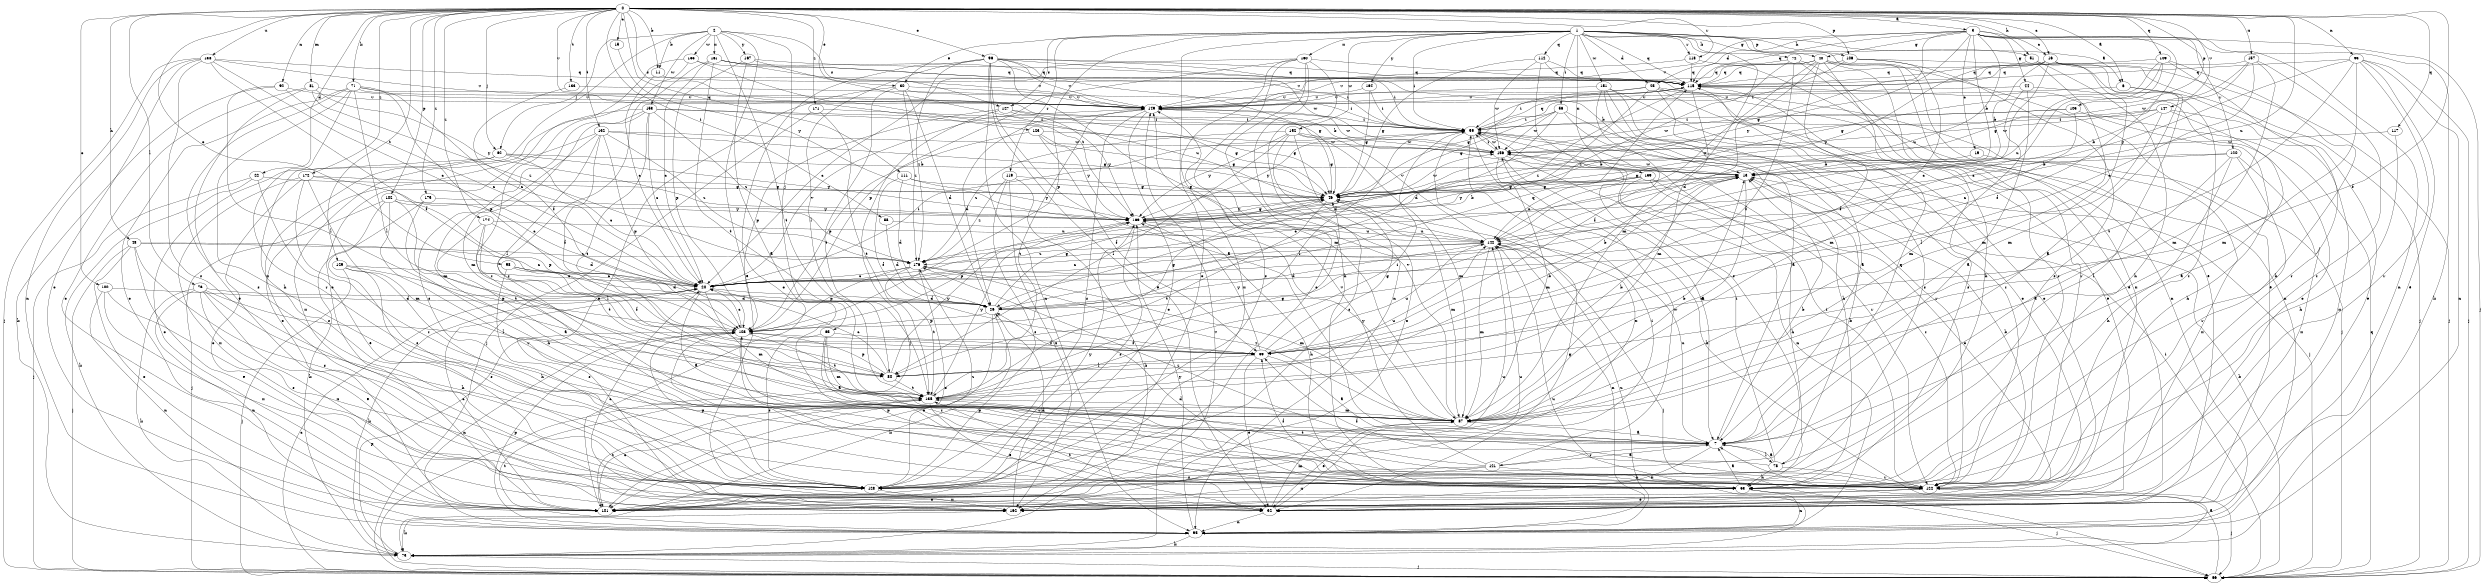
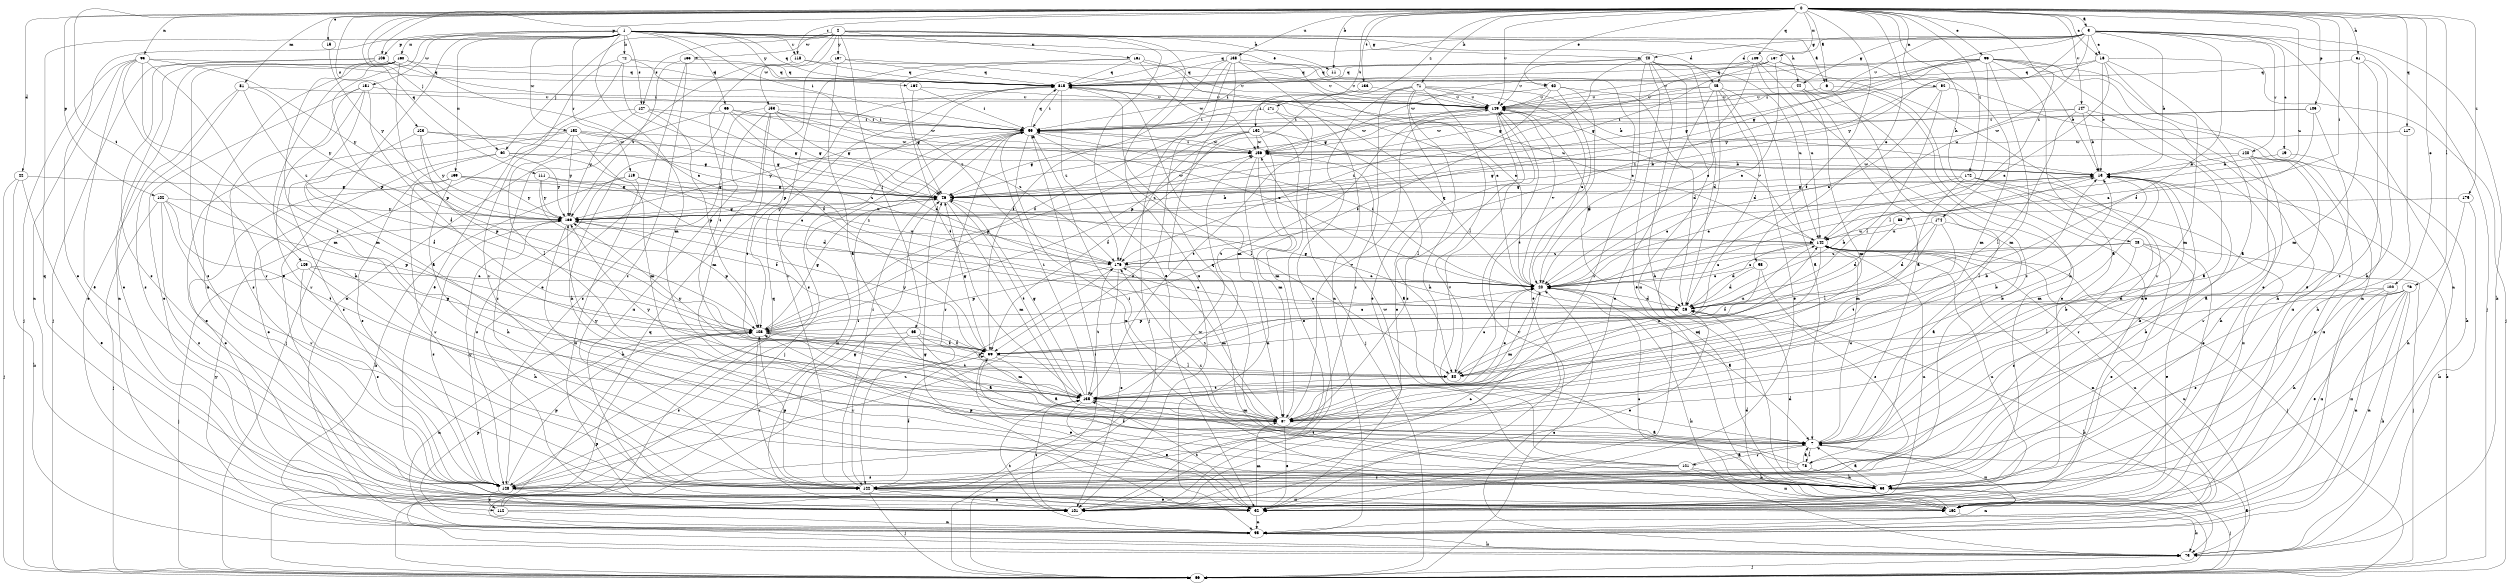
edge "1" -> "51": now "1" -> "44"
node "115": label "115" -> "815"
edge "135" -> "101": now "135" -> "20"
edge "112" -> "128": reversed
